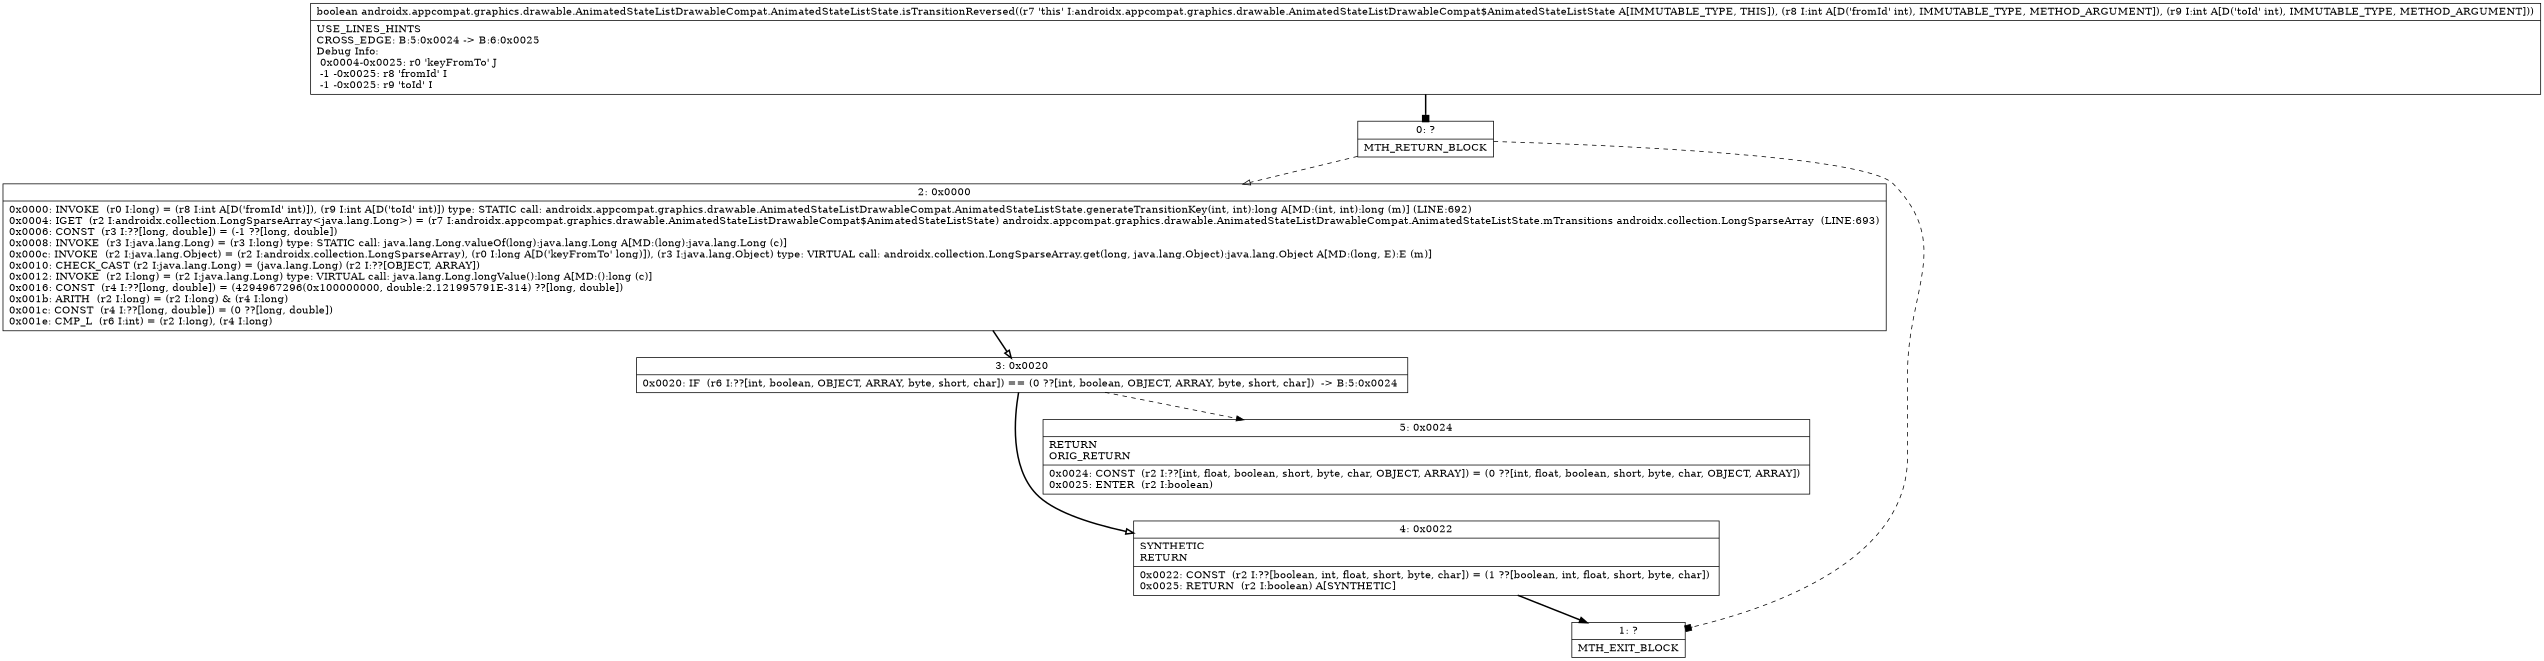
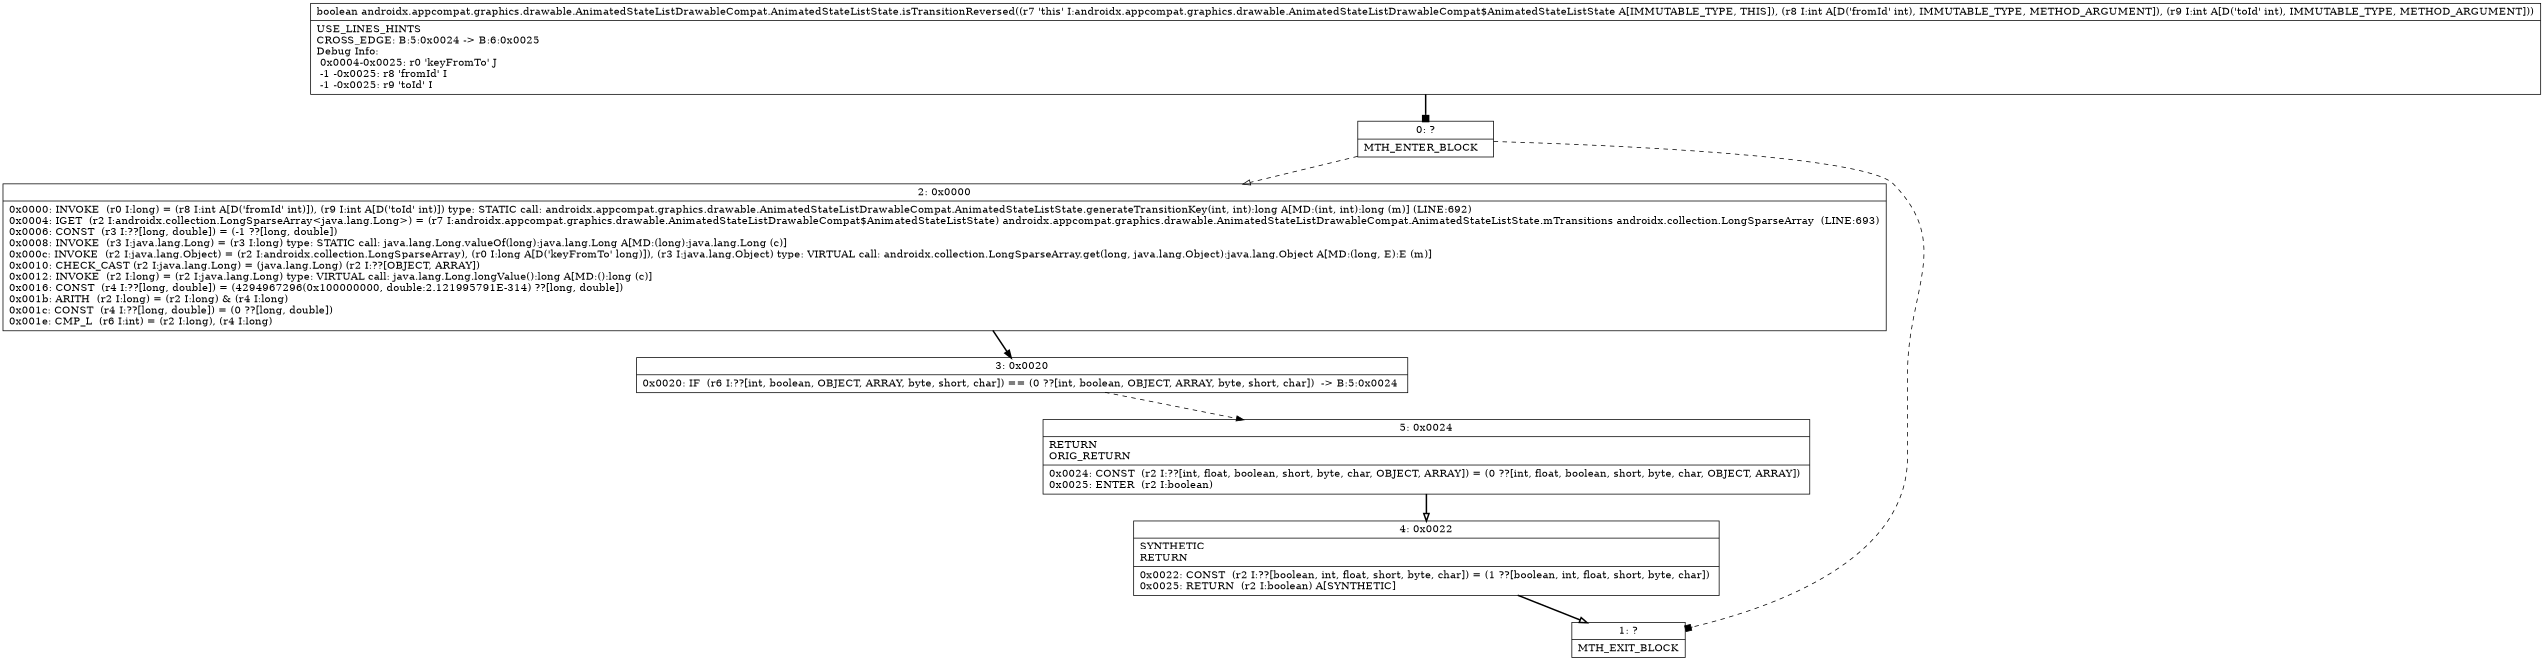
node "0: ?": text "MTH_RETURN_BLOCK" -> "MTH_ENTER_BLOCK"
edge "2: 0x0000" -> "3: 0x0020": arrowhead onormal -> normal
edge "3: 0x0020" -> "4: 0x0022": now "5: 0x0024" -> "4: 0x0022"
edge "4: 0x0022" -> "1: ?": arrowhead normal -> onormal
